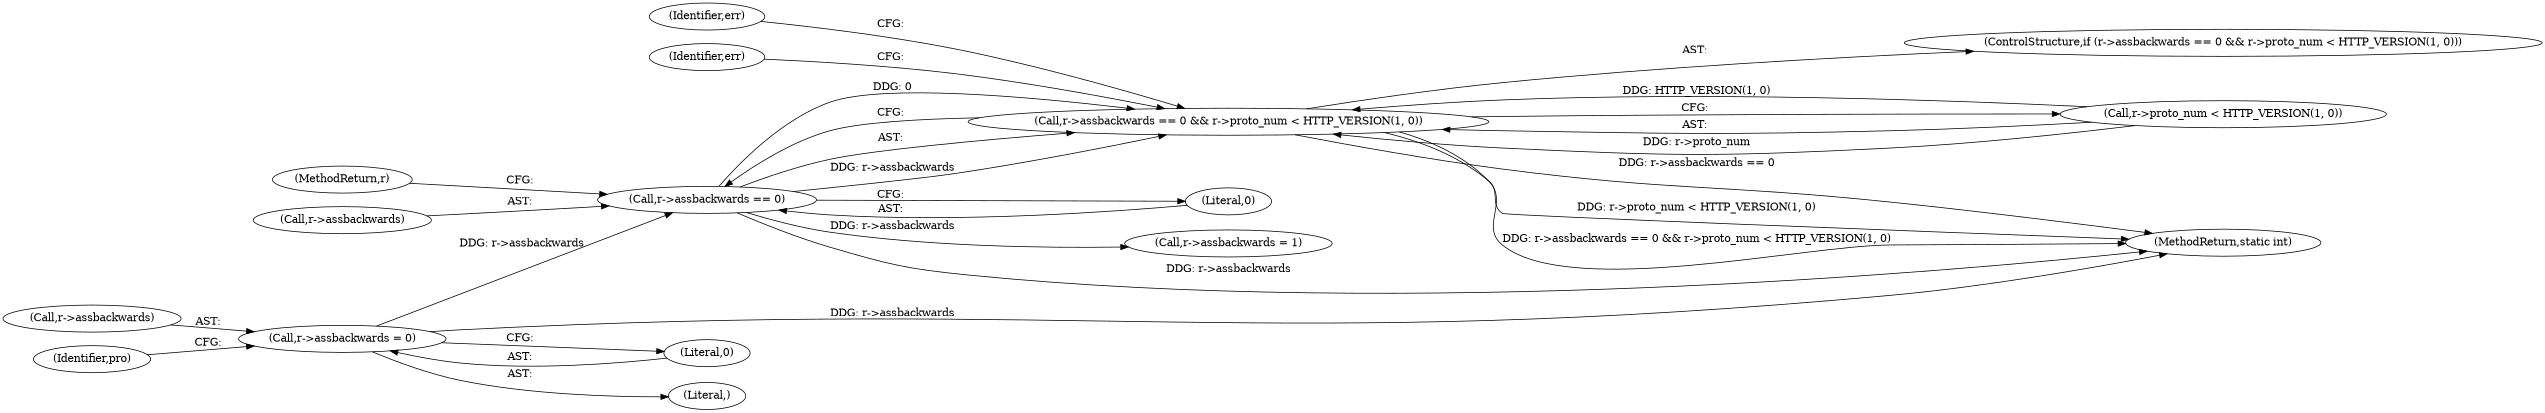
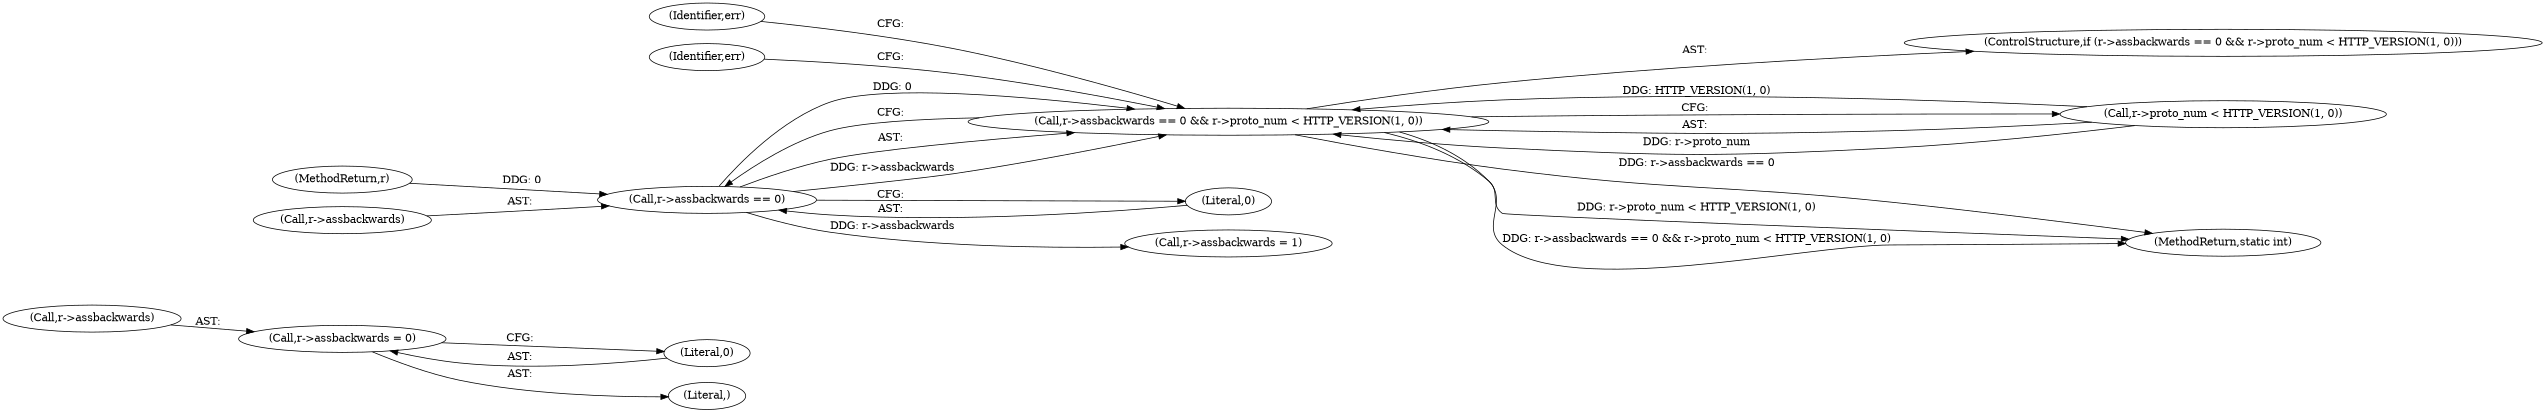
edge "(MethodReturn,r)" -> "(Call,r->assbackwards == 0)": label "CFG: " -> "DDG: 0"
edge "(Call,r->assbackwards = 0)" -> "(Call,r->assbackwards == 0)": removed, label "DDG: r->assbackwards"
edge "(Call,r->assbackwards == 0)" -> "(MethodReturn,static int)": removed, label "DDG: r->assbackwards"
edge "(Call,r->assbackwards = 0)" -> "(MethodReturn,static int)": removed, label "DDG: r->assbackwards"
node "(Identifier,pro)": removed
